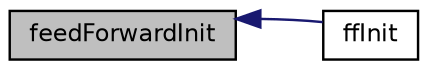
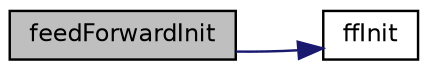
edge "ffInit" -> "feedForwardInit": reversed
